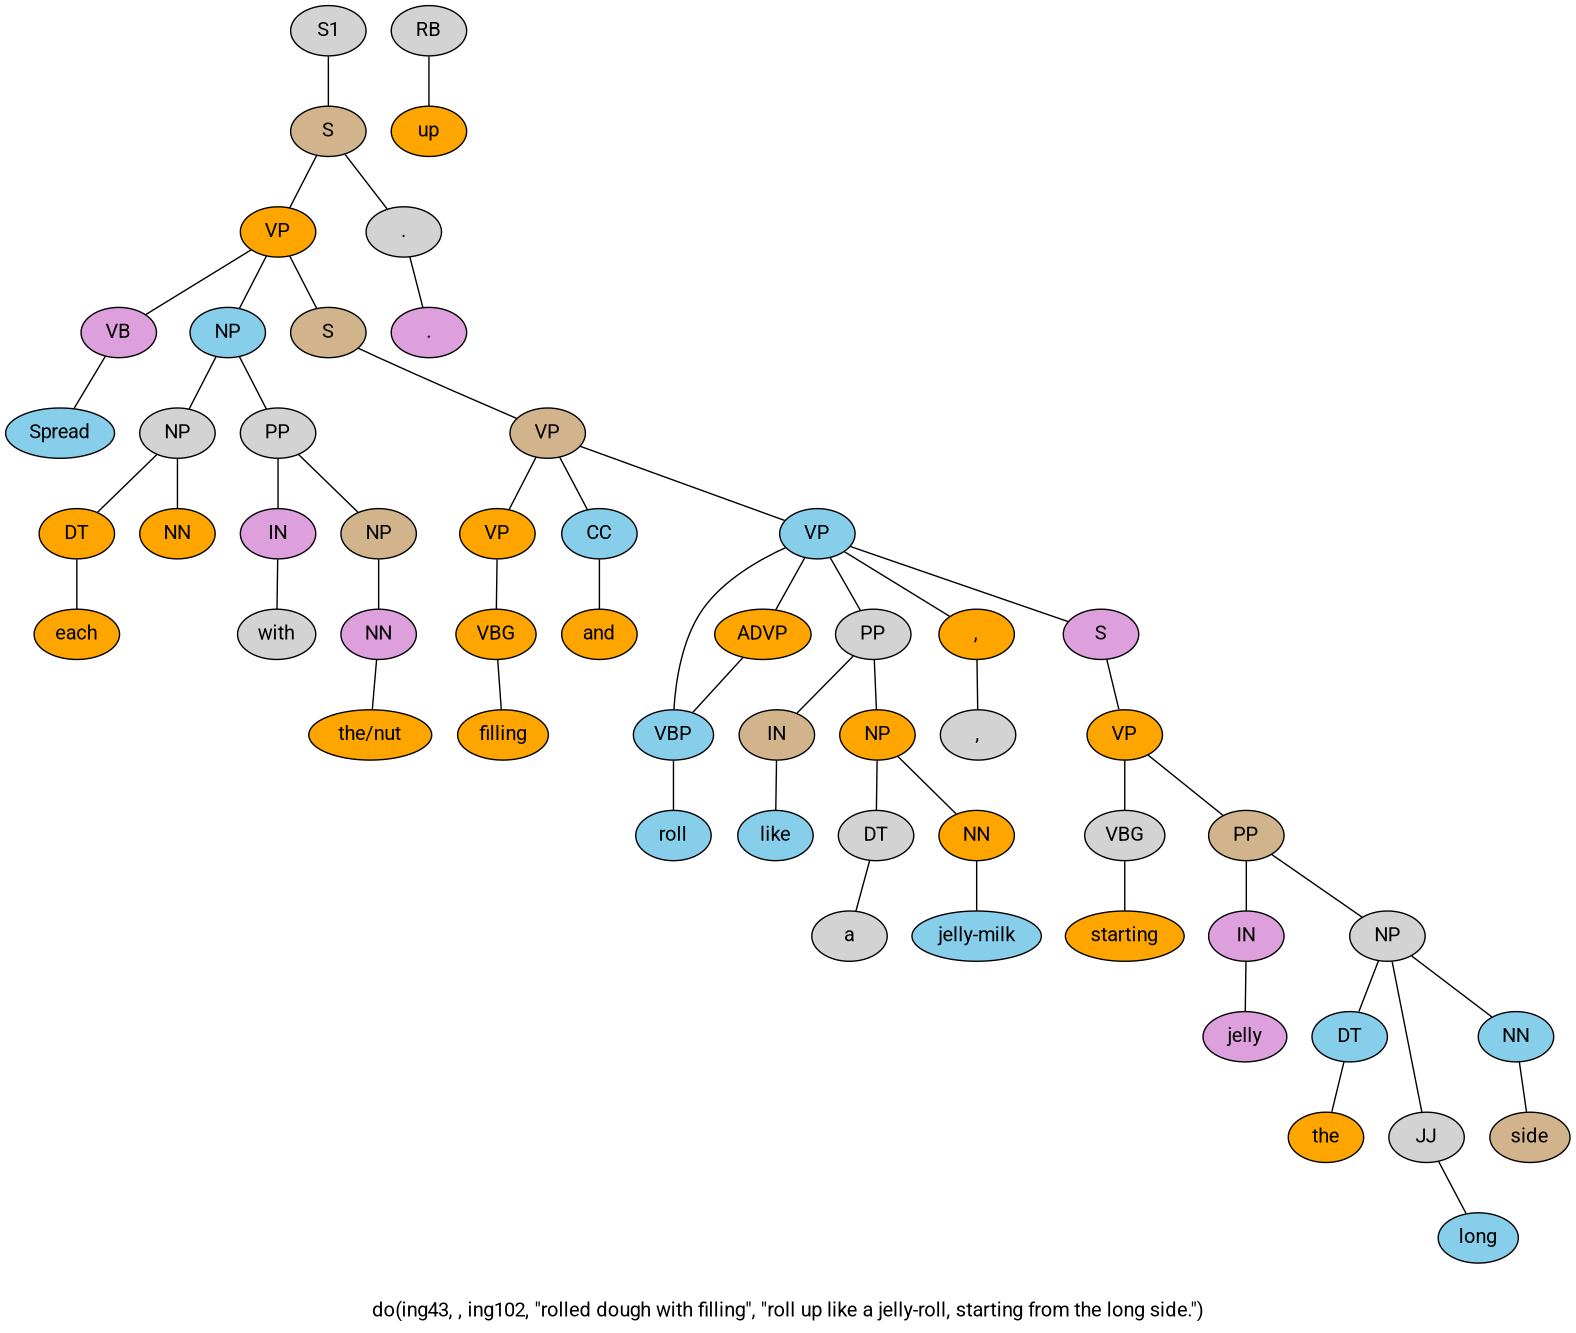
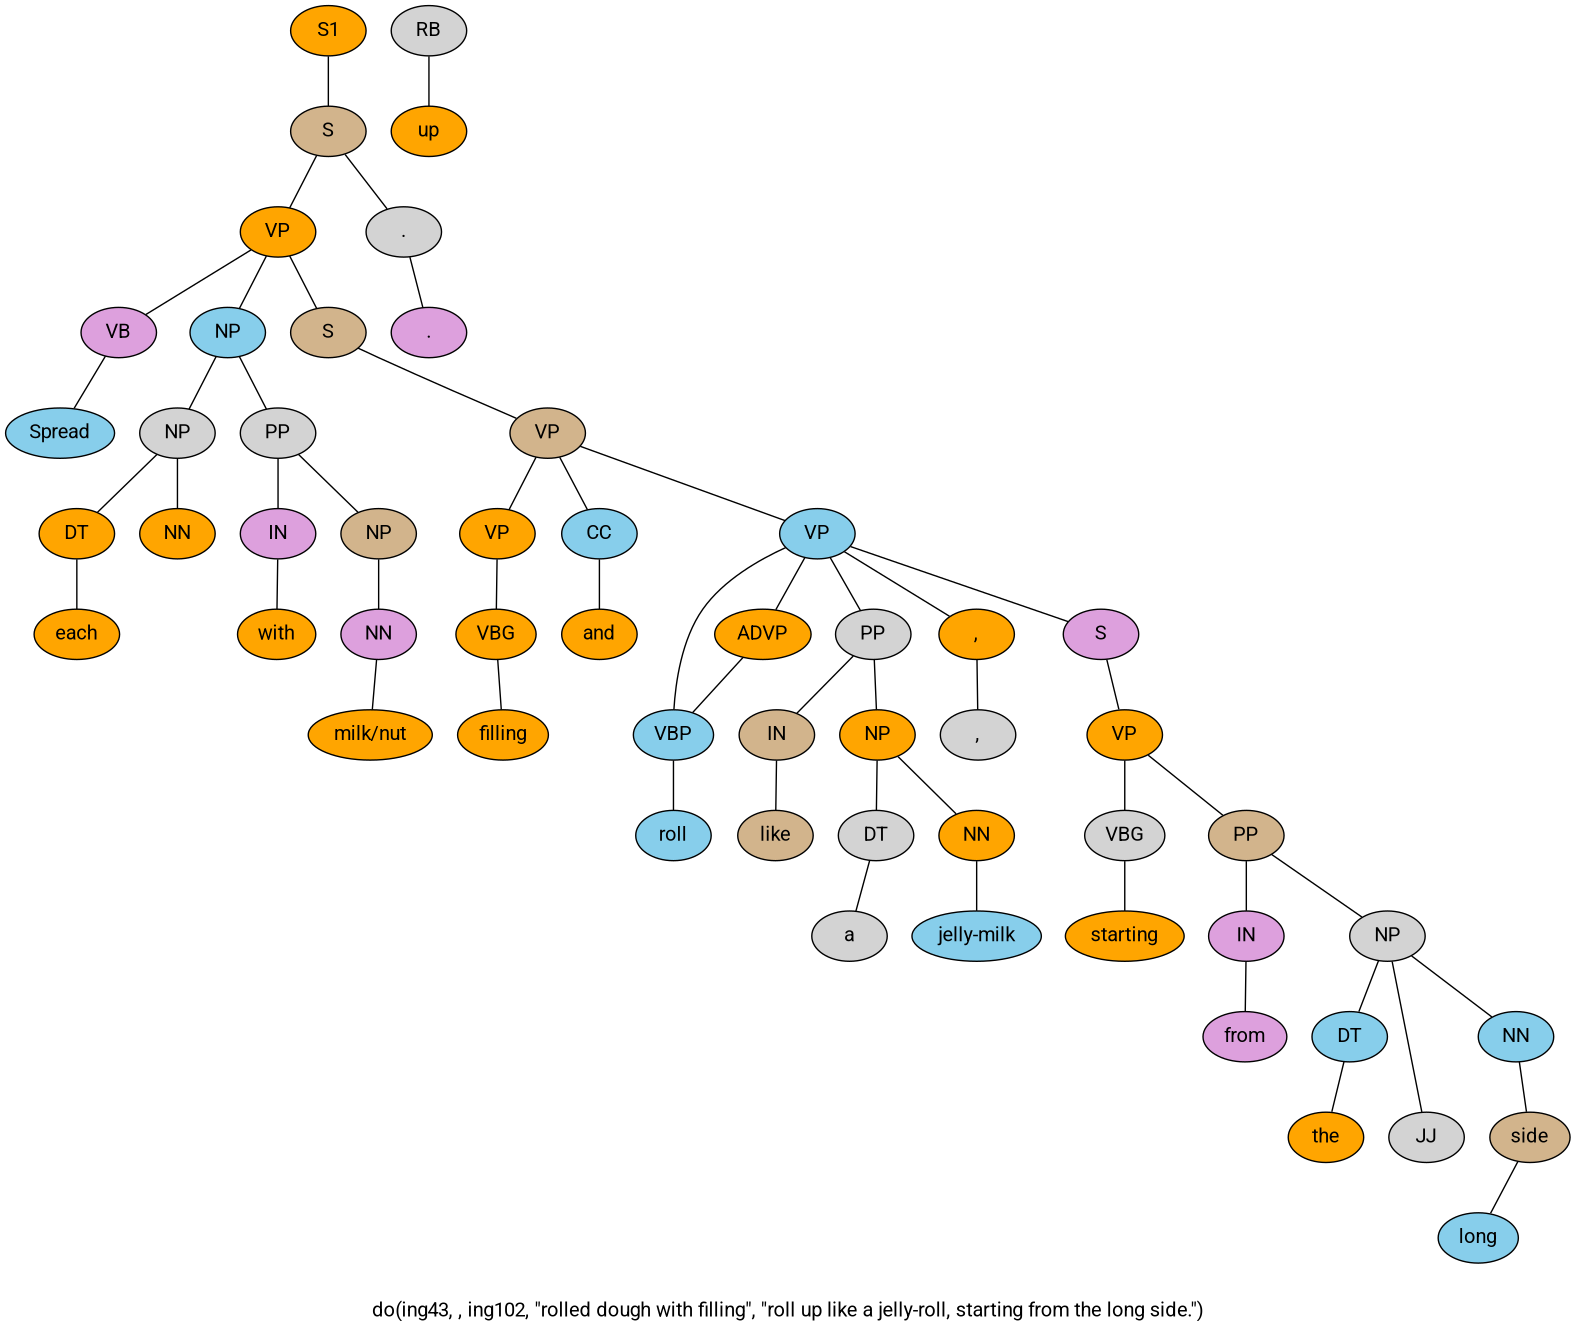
node "S1": fillcolor lightgrey -> orange
node "with": fillcolor lightgrey -> orange
node "the/nut": label "the/nut" -> "milk/nut"
node "like": fillcolor skyblue -> tan
node "jelly": label "jelly" -> "from"
edge "JJ" -- "long": now "side" -- "long"
